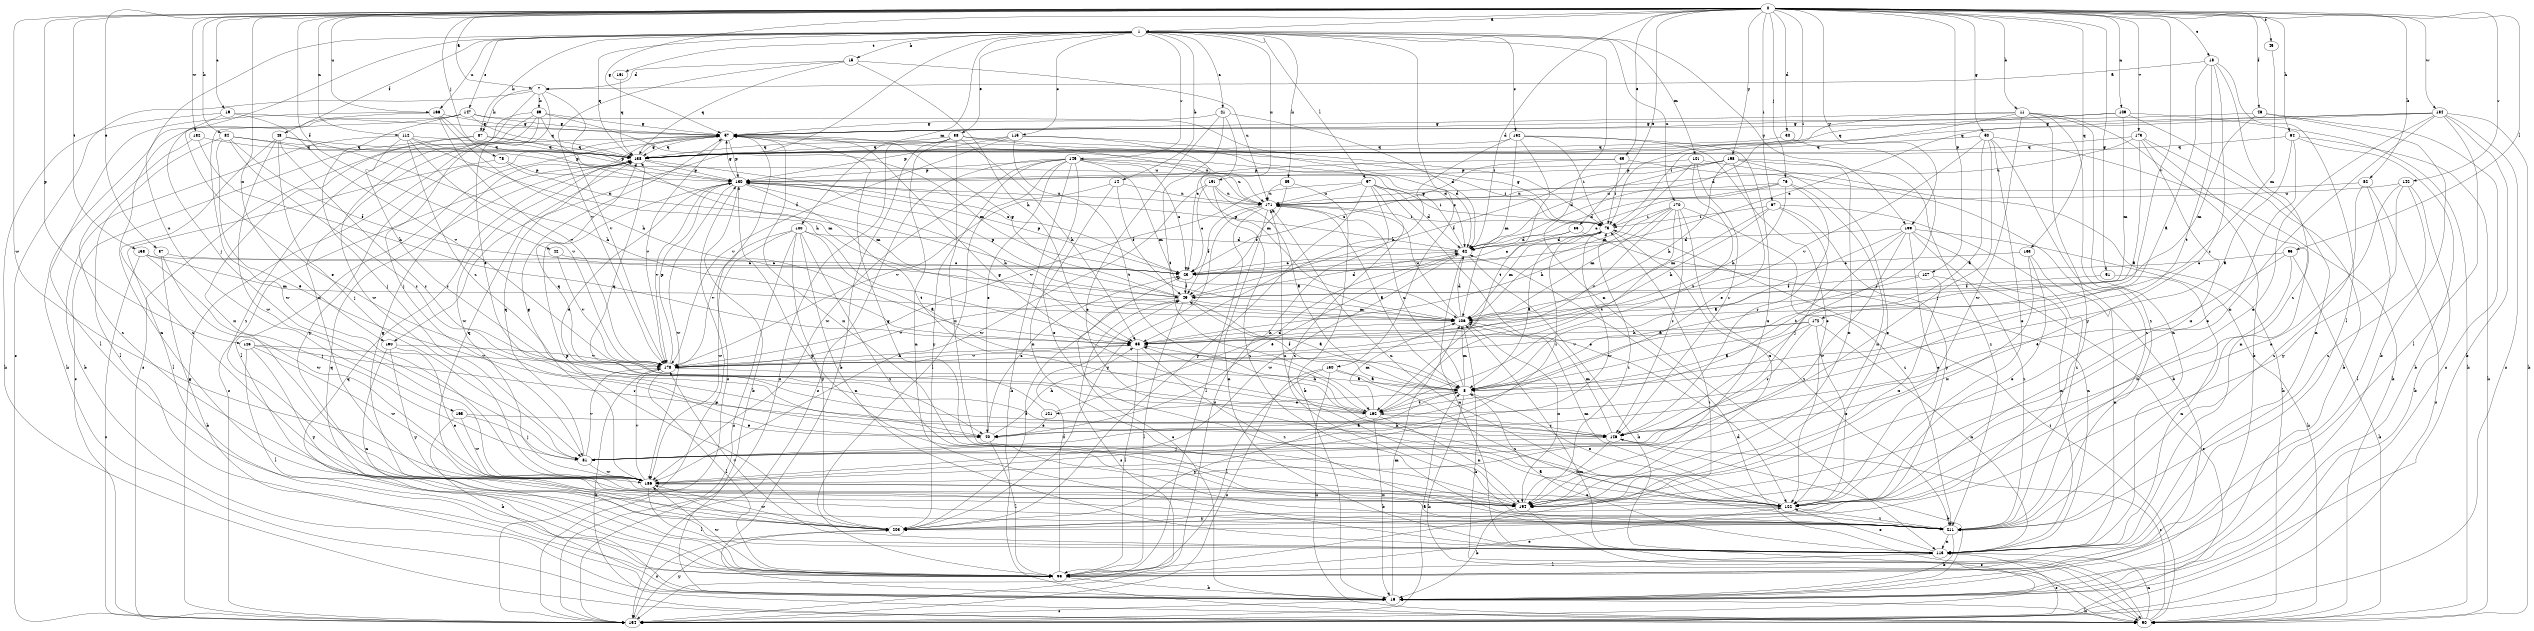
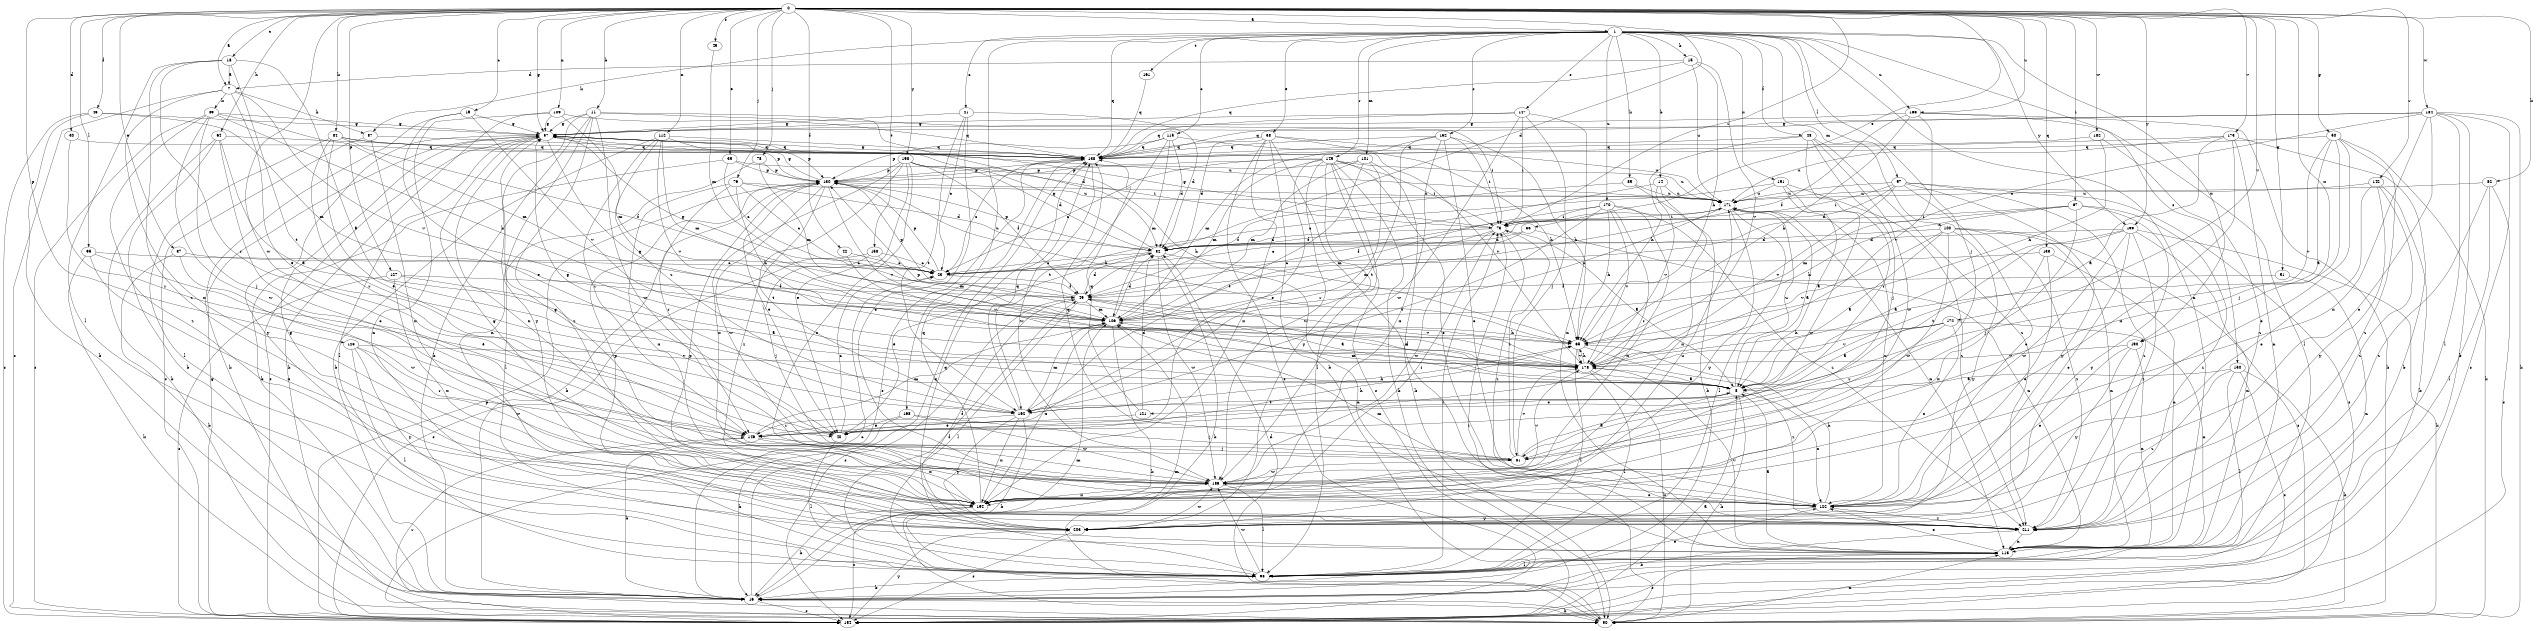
edge "87" -> "130": removed, label "p"
edge "57" -> "178": label "v" -> "g"
